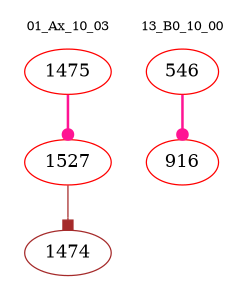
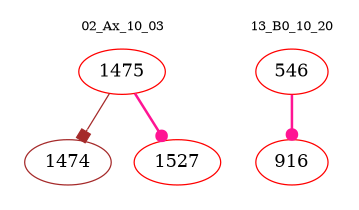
cluster "01_Ax_10_03": label "01_Ax_10_03" -> "02_Ax_10_03"
cluster "13_B0_10_00": label "13_B0_10_00" -> "13_B0_10_20"
edge "1527" -> "1474": now "1475" -> "1474"
